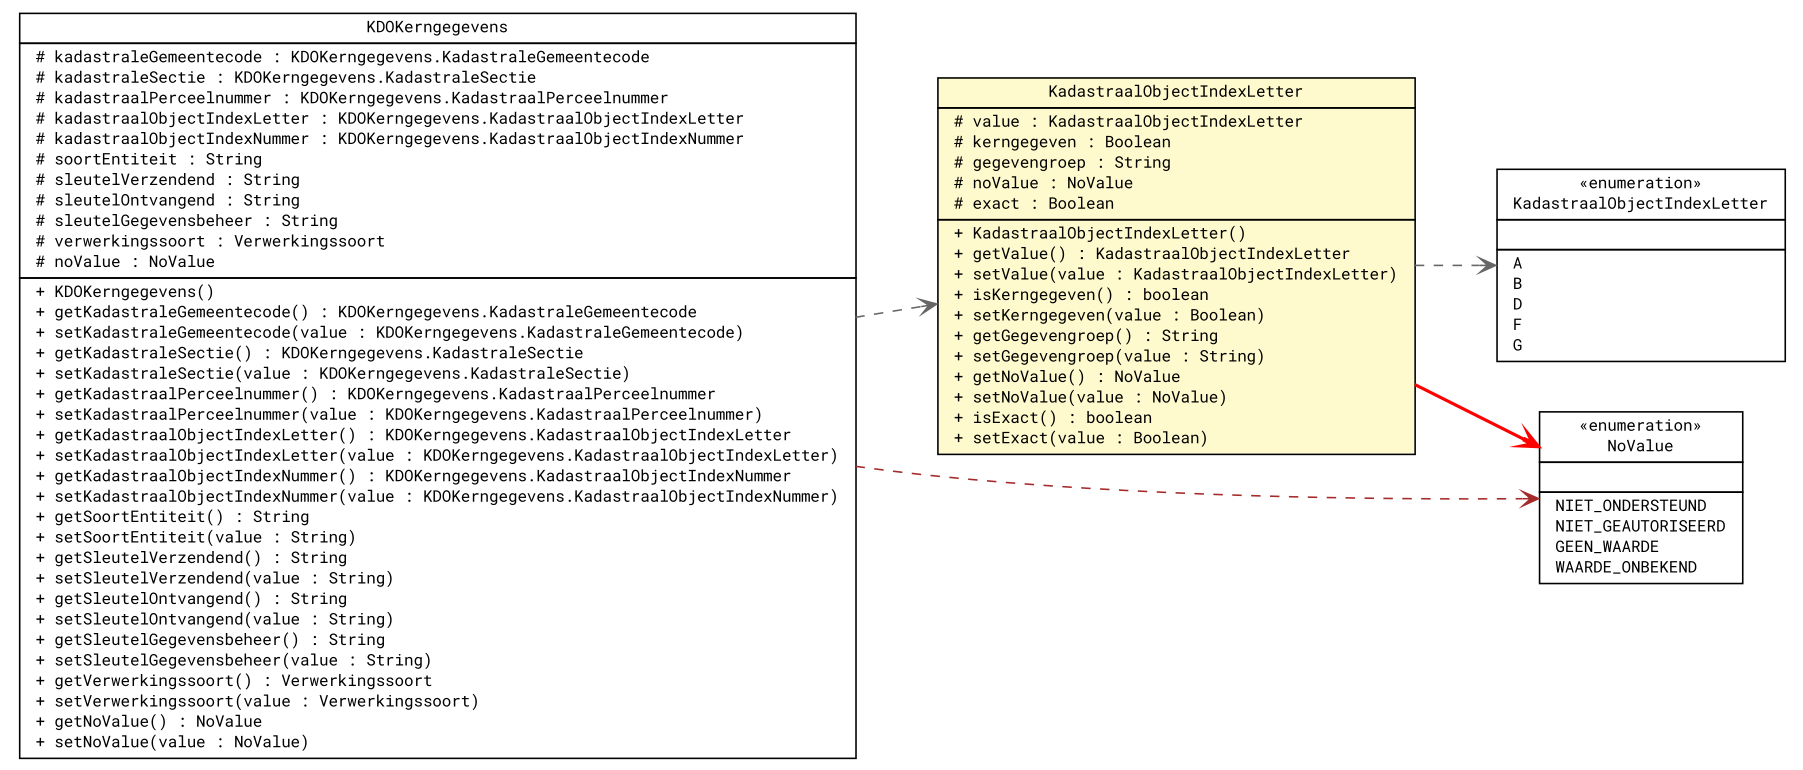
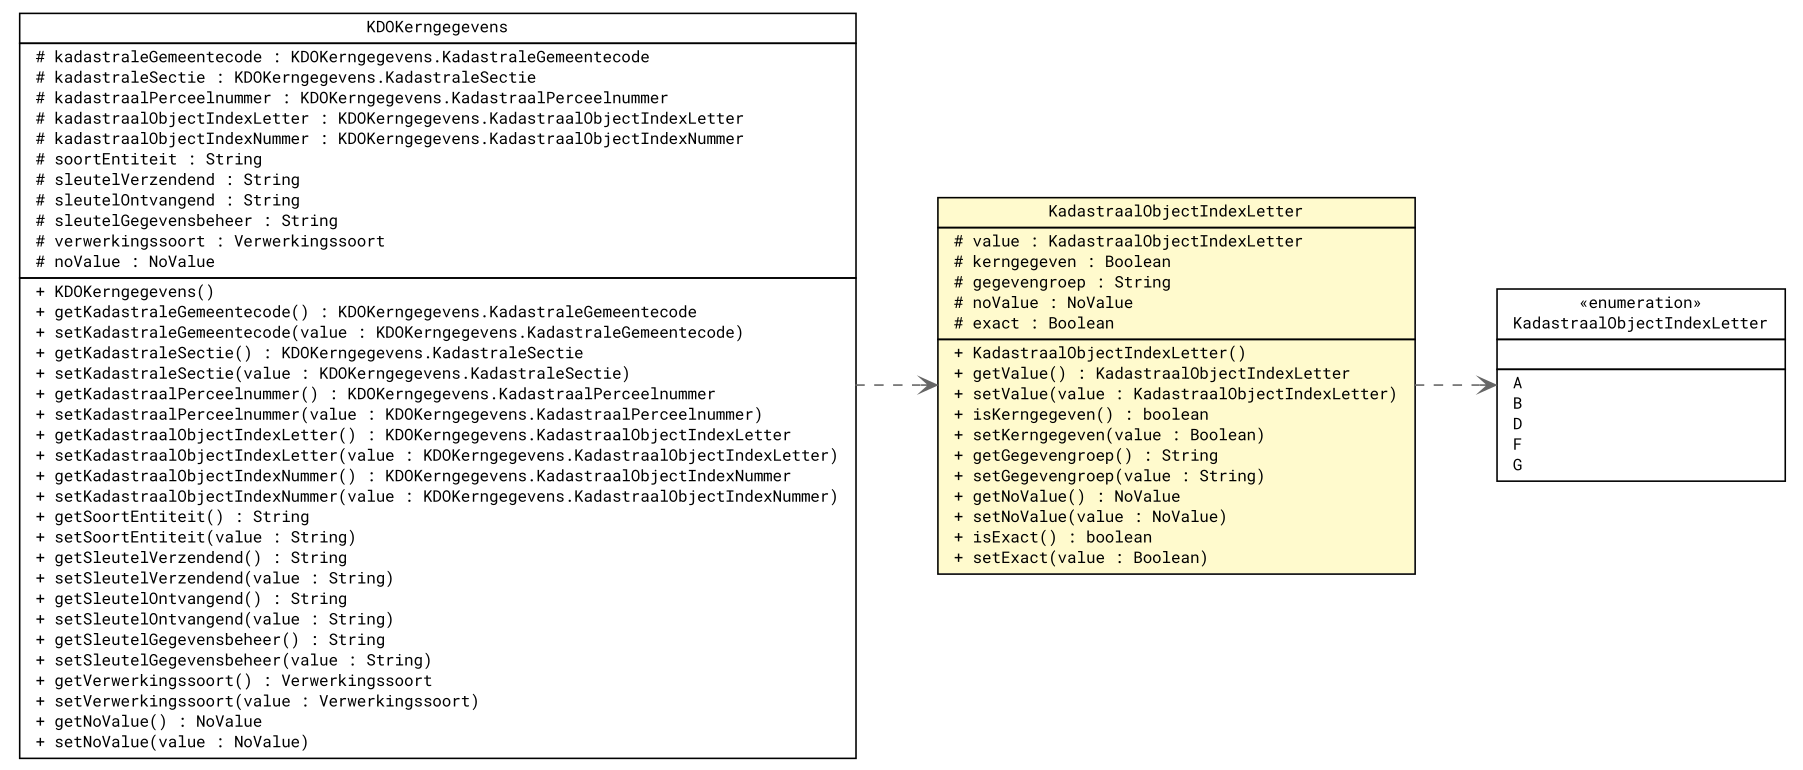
node "NoValue": removed
